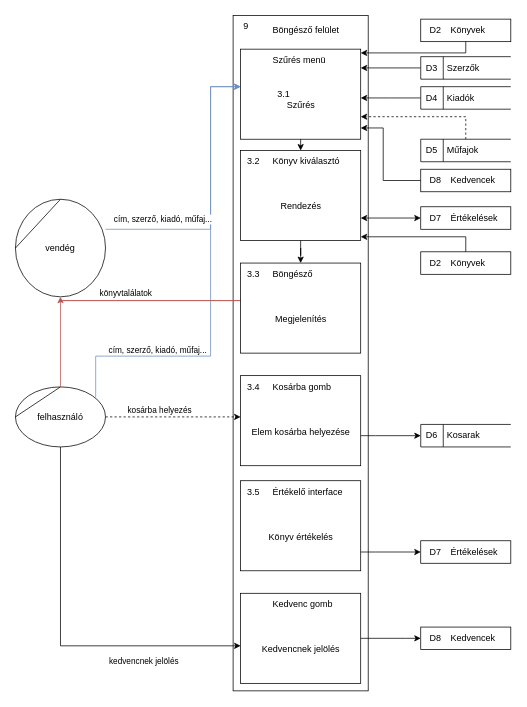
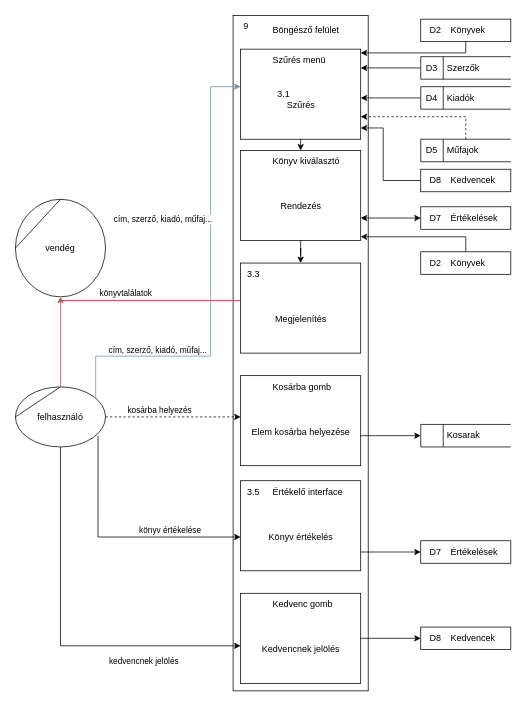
node "3.2": removed
edge "vendég" -> "Szűrés": removed
node "Böngésző": removed
node "3.4": removed
node "D6": removed
edge "felhasználó" -> "Könyv értékelés": added, label "könyv értékelése"
